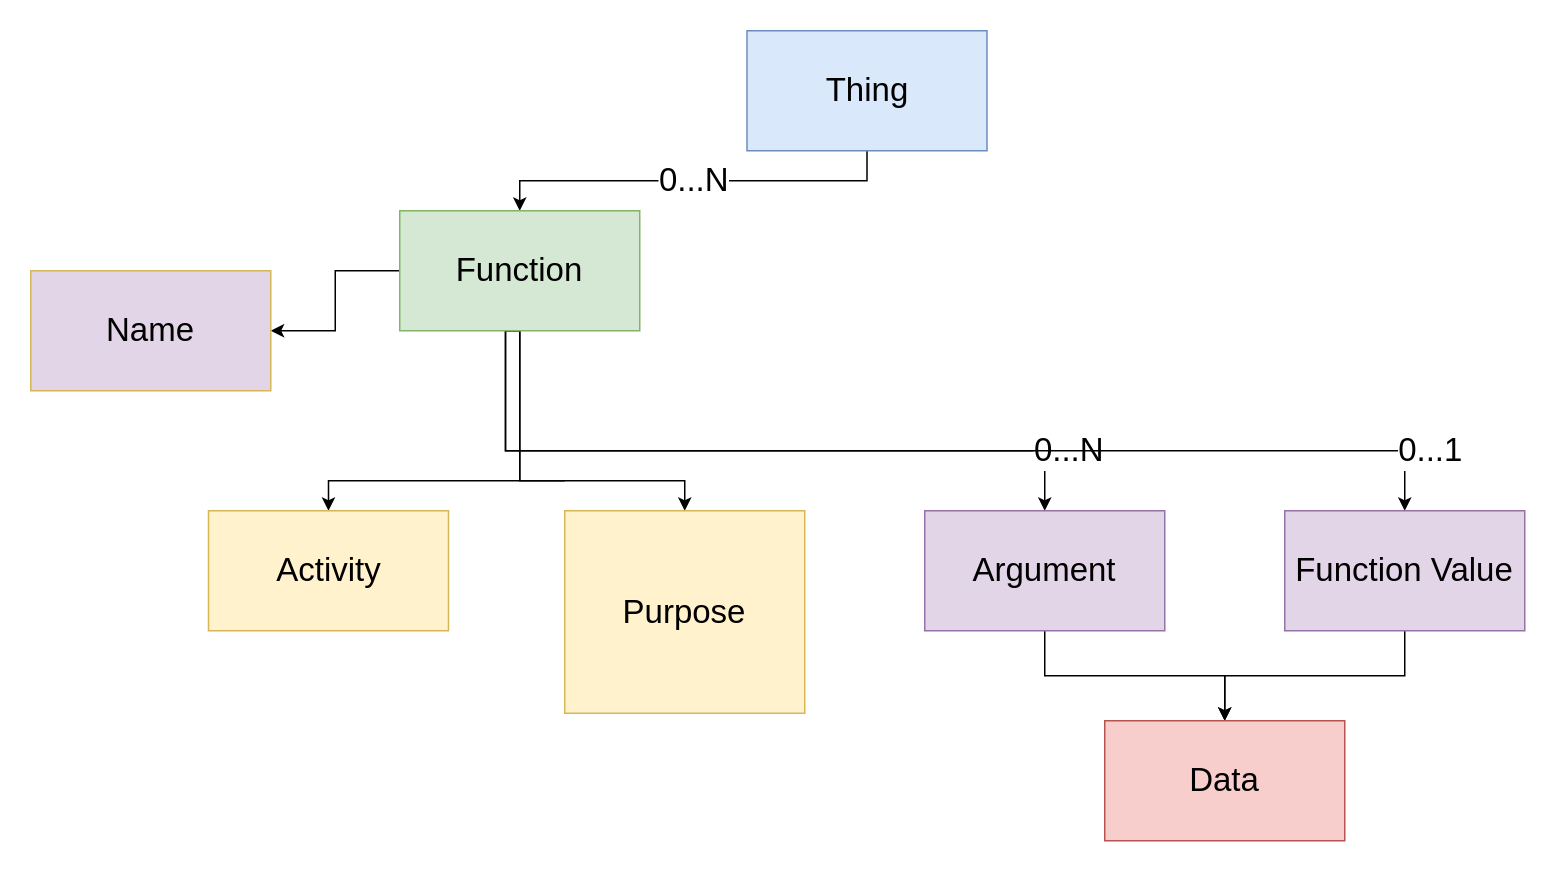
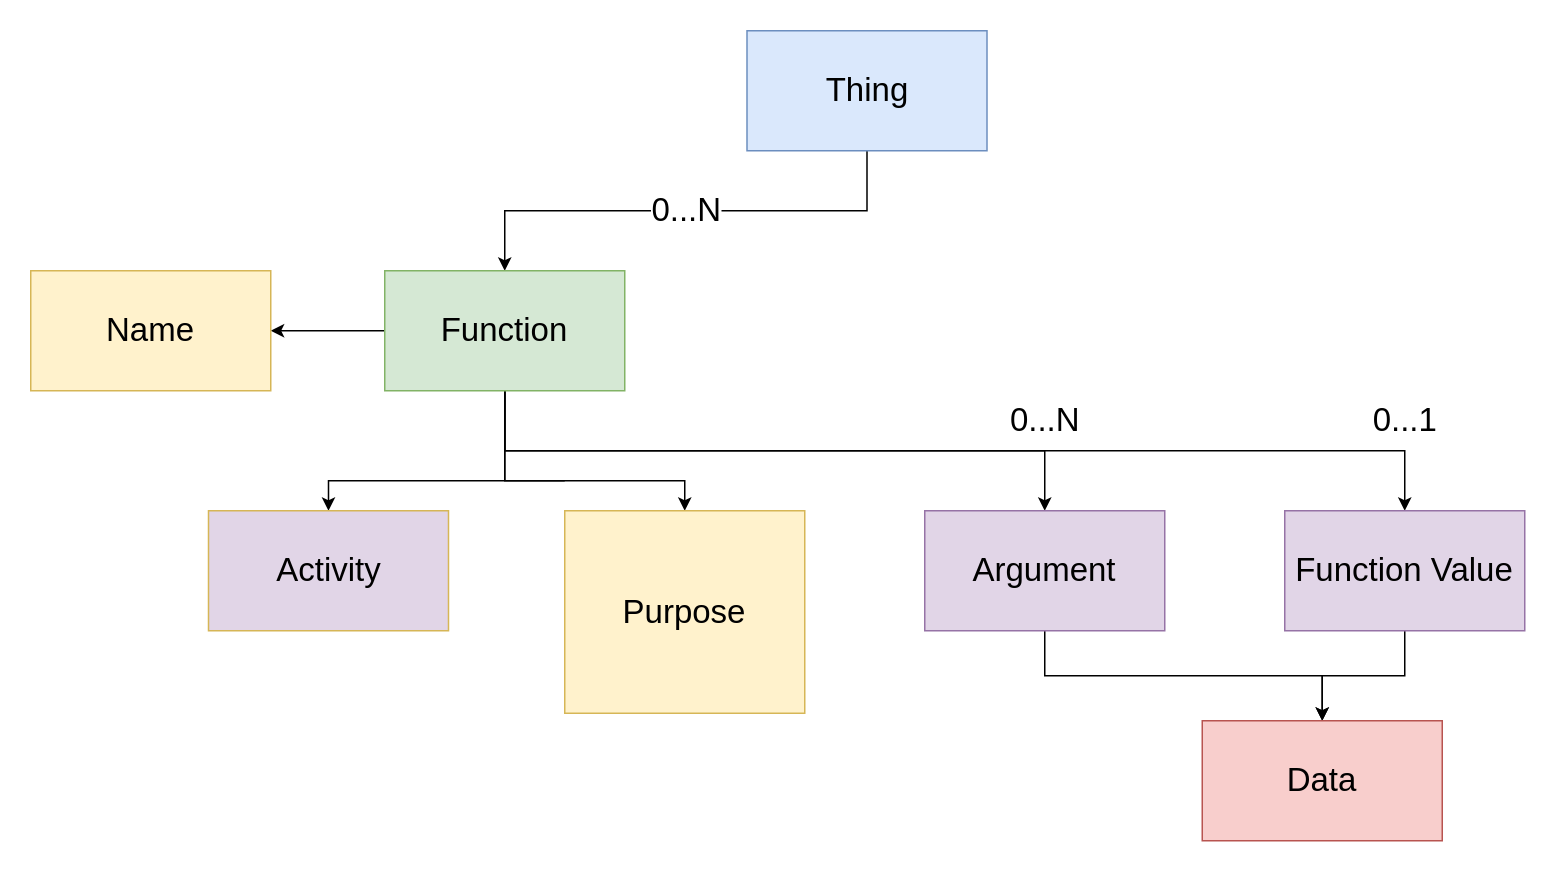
node "Function": moved (520, 271) -> (505, 331)
node "Name": fillcolor #e1d5e7 -> #fff2cc
node "Activity": fillcolor #fff2cc -> #e1d5e7
node "Data": moved (1225, 781) -> (1322, 781)
